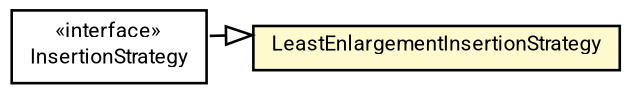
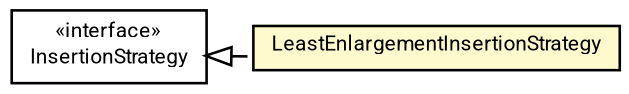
edge "InsertionStrategy" -> "LeastEnlargementInsertionStrategy": reversed
